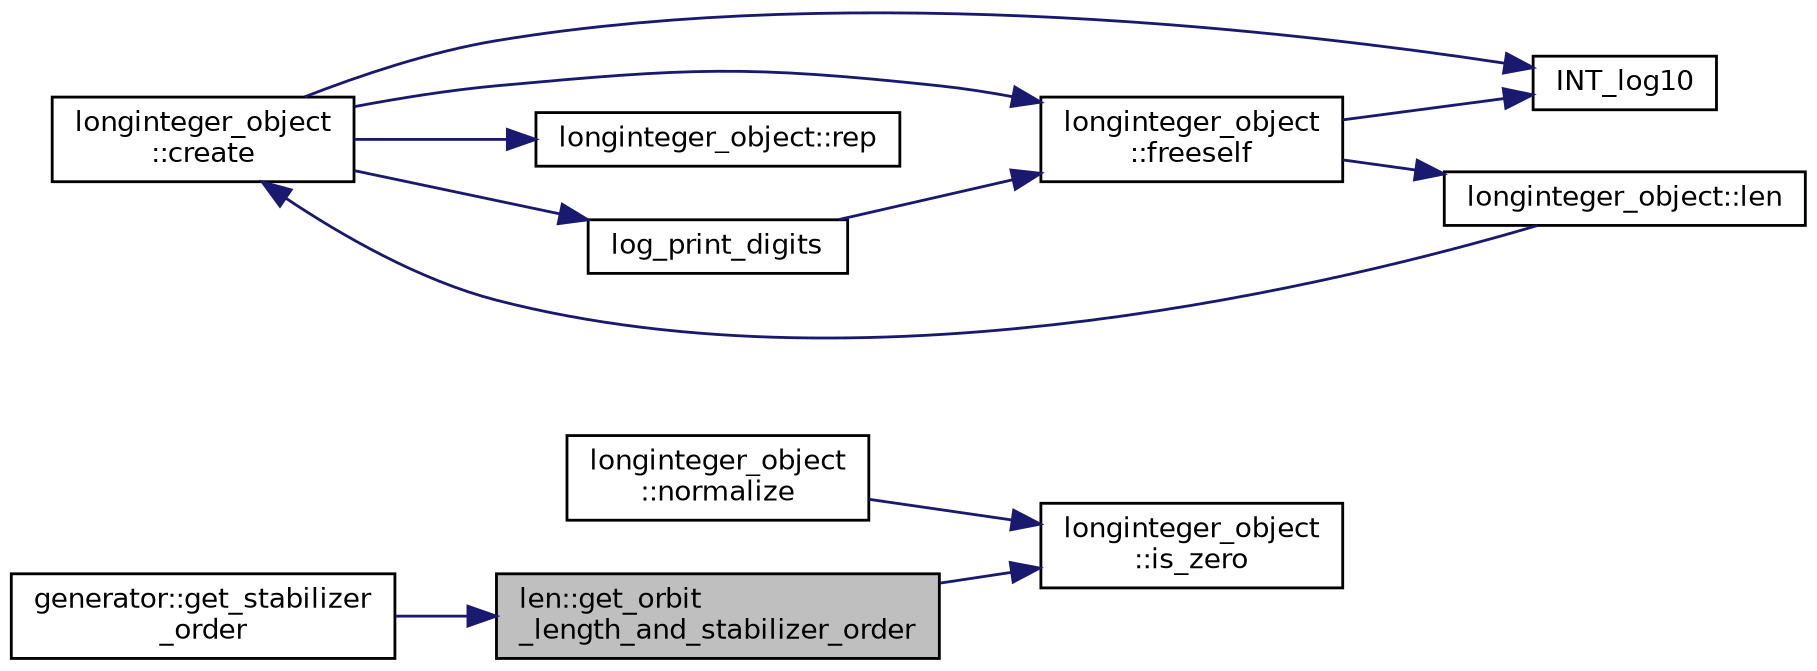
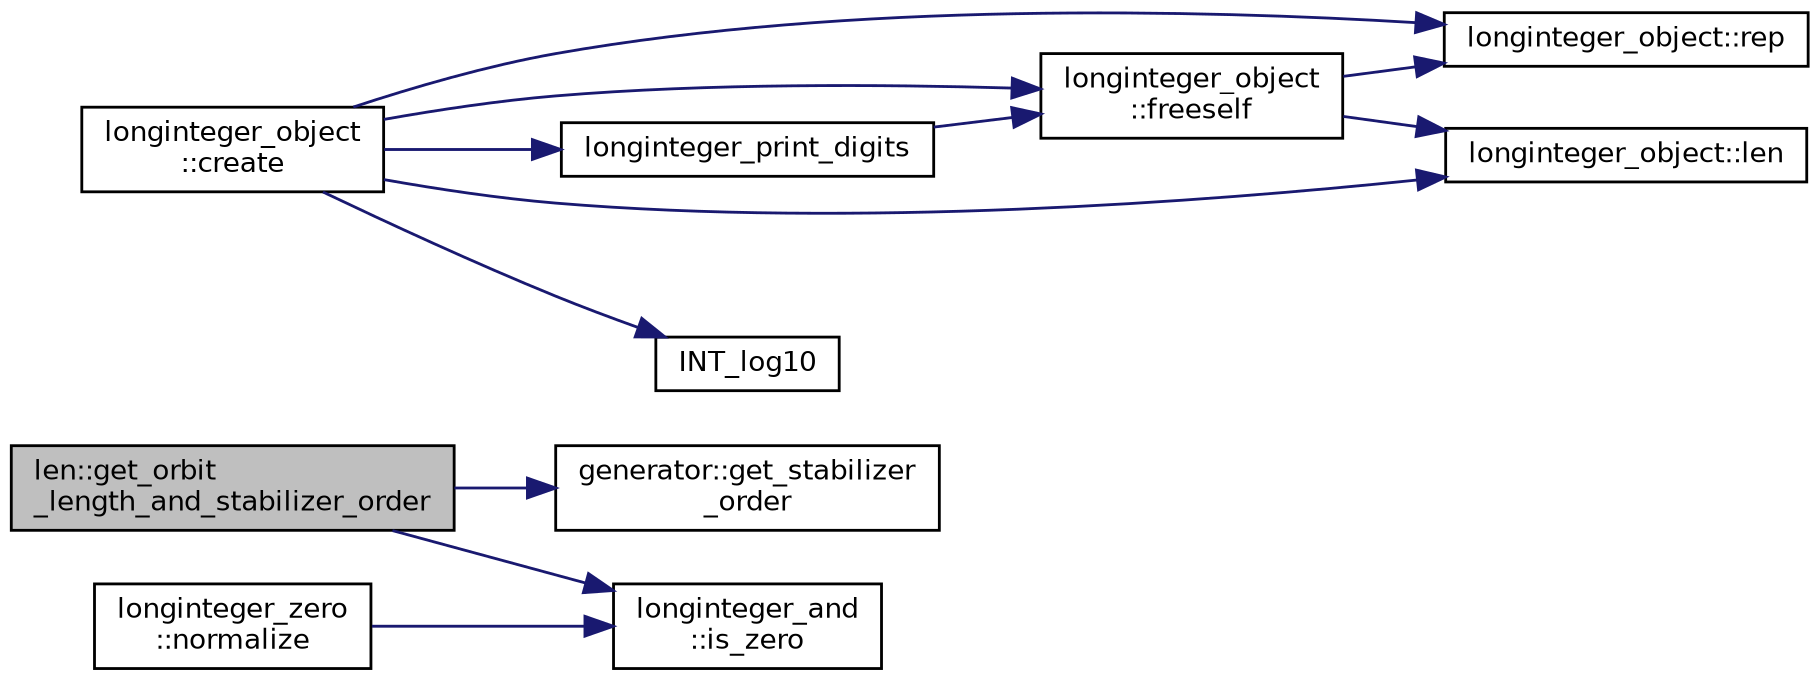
edge "longinteger_object ::freeself" -> "INT_log10": now "longinteger_object ::freeself" -> "longinteger_object::rep"
node "log_print_digits": label "log_print_digits" -> "longinteger_print_digits"
edge "longinteger_object::len" -> "longinteger_object ::create": reversed
node "longinteger_object ::normalize": label "longinteger_object ::normalize" -> "longinteger_zero ::normalize"
node "longinteger_object ::is_zero": label "longinteger_object ::is_zero" -> "longinteger_and ::is_zero"
edge "generator::get_stabilizer _order" -> "len::get_orbit _length_and_stabilizer_order": reversed
